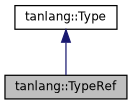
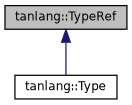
edge "tanlang::TypeRef" -> "tanlang::Type": reversed
